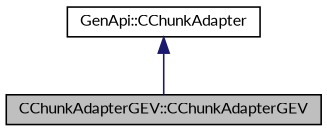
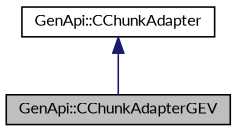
node "CChunkAdapterGEV::CChunkAdapterGEV": label "CChunkAdapterGEV::CChunkAdapterGEV" -> "GenApi::CChunkAdapterGEV"
